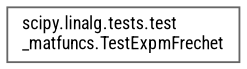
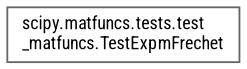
node "scipy.linalg.tests.test _matfuncs.TestExpmFrechet": label "scipy.linalg.tests.test _matfuncs.TestExpmFrechet" -> "scipy.matfuncs.tests.test _matfuncs.TestExpmFrechet"
